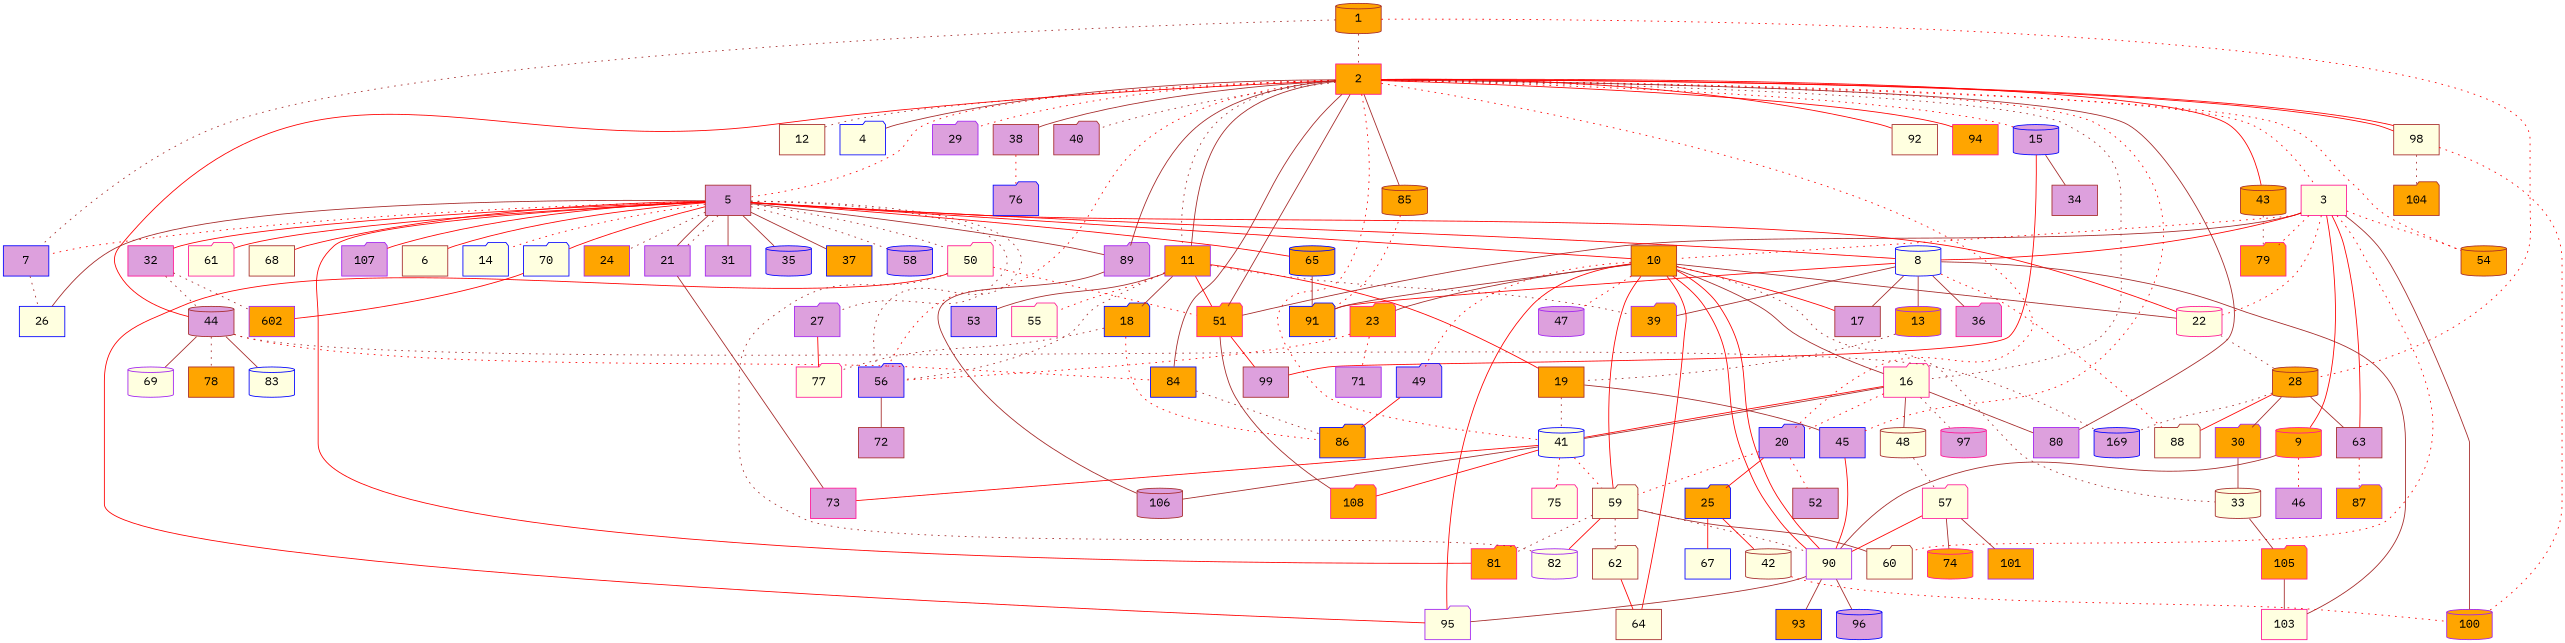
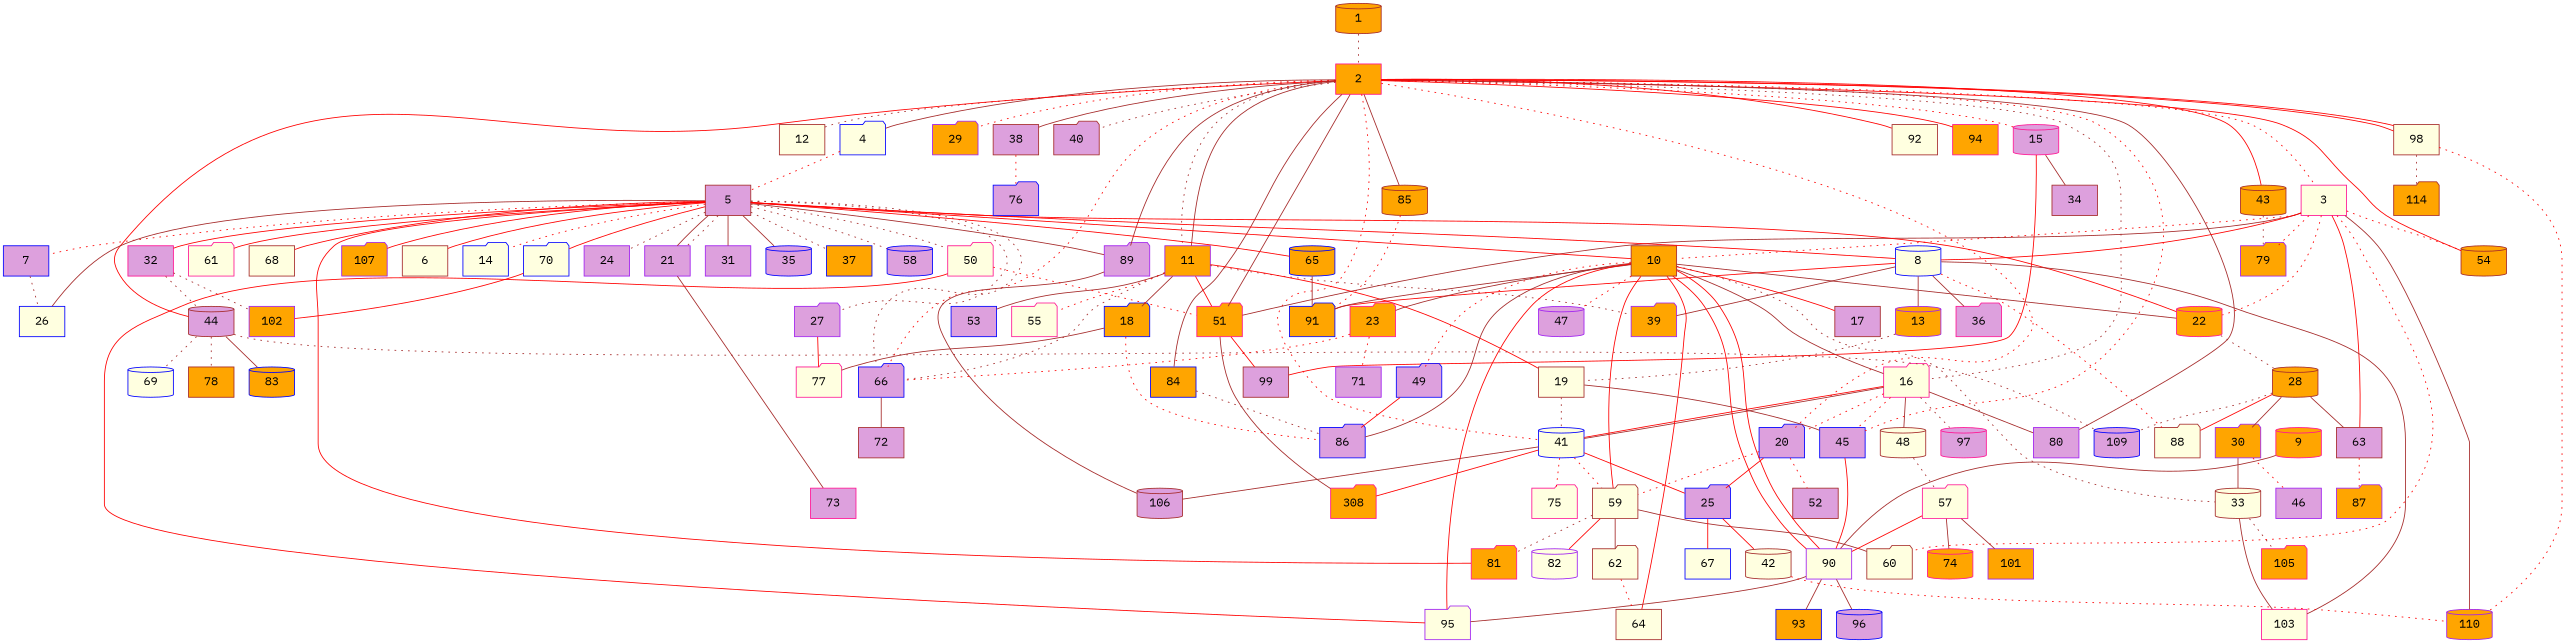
edge "1" -- "28": removed
edge "1" -- "7": removed
edge "2" -- "54": style dotted -> solid
edge "2" -- "5": now "4" -- "5"
node "29": fillcolor plum -> orange
node "15": color blue -> deeppink
node "104": label "104" -> "114"
edge "5" -- "37": style solid -> dotted
node "107": fillcolor plum -> orange
node "24": fillcolor orange -> plum
node "79": color deeppink -> purple
edge "8" -- "17": removed
node "602": label "602" -> "102"
node "22": fillcolor lightyellow -> orange
edge "3" -- "9": removed
edge "10" -- "86": added
edge "18" -- "77": style dotted -> solid
edge "44" -- "69": style solid -> dotted
edge "44" -- "84": removed
node "69": color purple -> blue
node "83": fillcolor lightyellow -> orange
node "56": label "56" -> "66"
node "19": fillcolor orange -> lightyellow
edge "16" -- "45": added
node "86": fillcolor orange -> plum
node "169": label "169" -> "109"
edge "41" -- "73": now "41" -- "25"
edge "9" -- "46": now "30" -- "46"
node "108": label "108" -> "308"
node "25": fillcolor orange -> plum
edge "59" -- "62": style dotted -> solid
edge "33" -- "105": style solid -> dotted
edge "59" -- "90": removed
edge "50" -- "82": removed
edge "62" -- "64": style solid -> dotted
edge "105" -- "103": now "33" -- "103"
node "100": label "100" -> "110"
